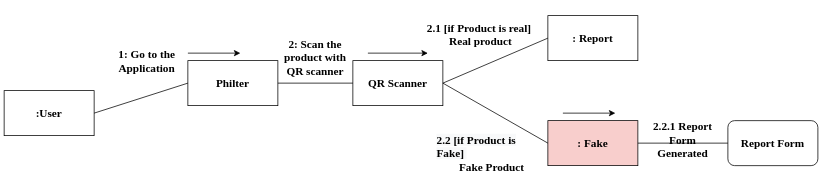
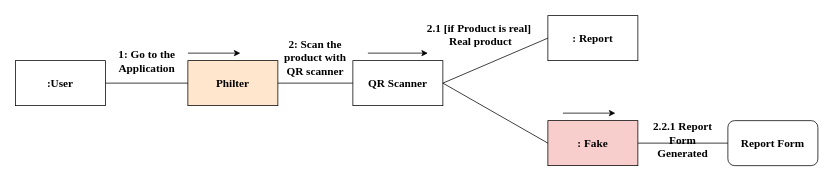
node "Philter": fillcolor #ffffff -> #ffe6cc
node ":User": moved (49, 113) -> (60, 83)
node "2.2 [if Product is Fake] Fake Product": removed
